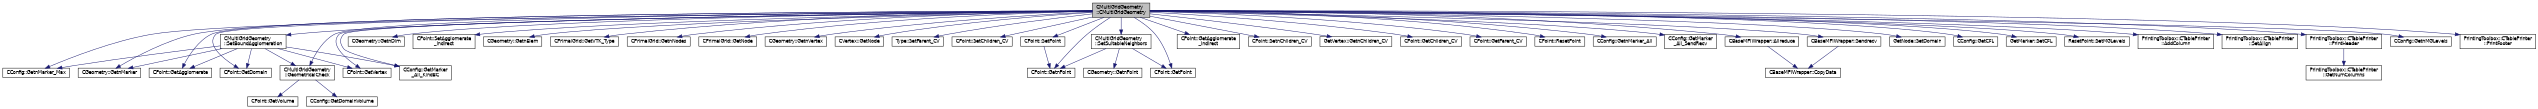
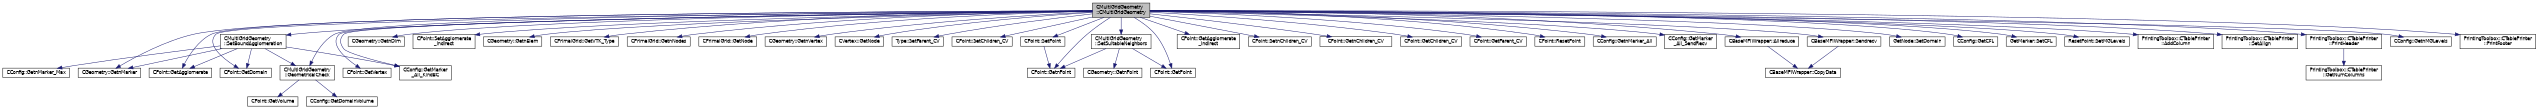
edge "CMultiGridGeometry ::CMultiGridGeometry" -> "CConfig::GetnMarker_Max": removed
node "GetVertex::GetnChildren_CV": label "GetVertex::GetnChildren_CV" -> "CPoint::GetnChildren_CV"
edge "CMultiGridGeometry ::SetBoundAgglomeration" -> "CPoint::GetVertex": removed
